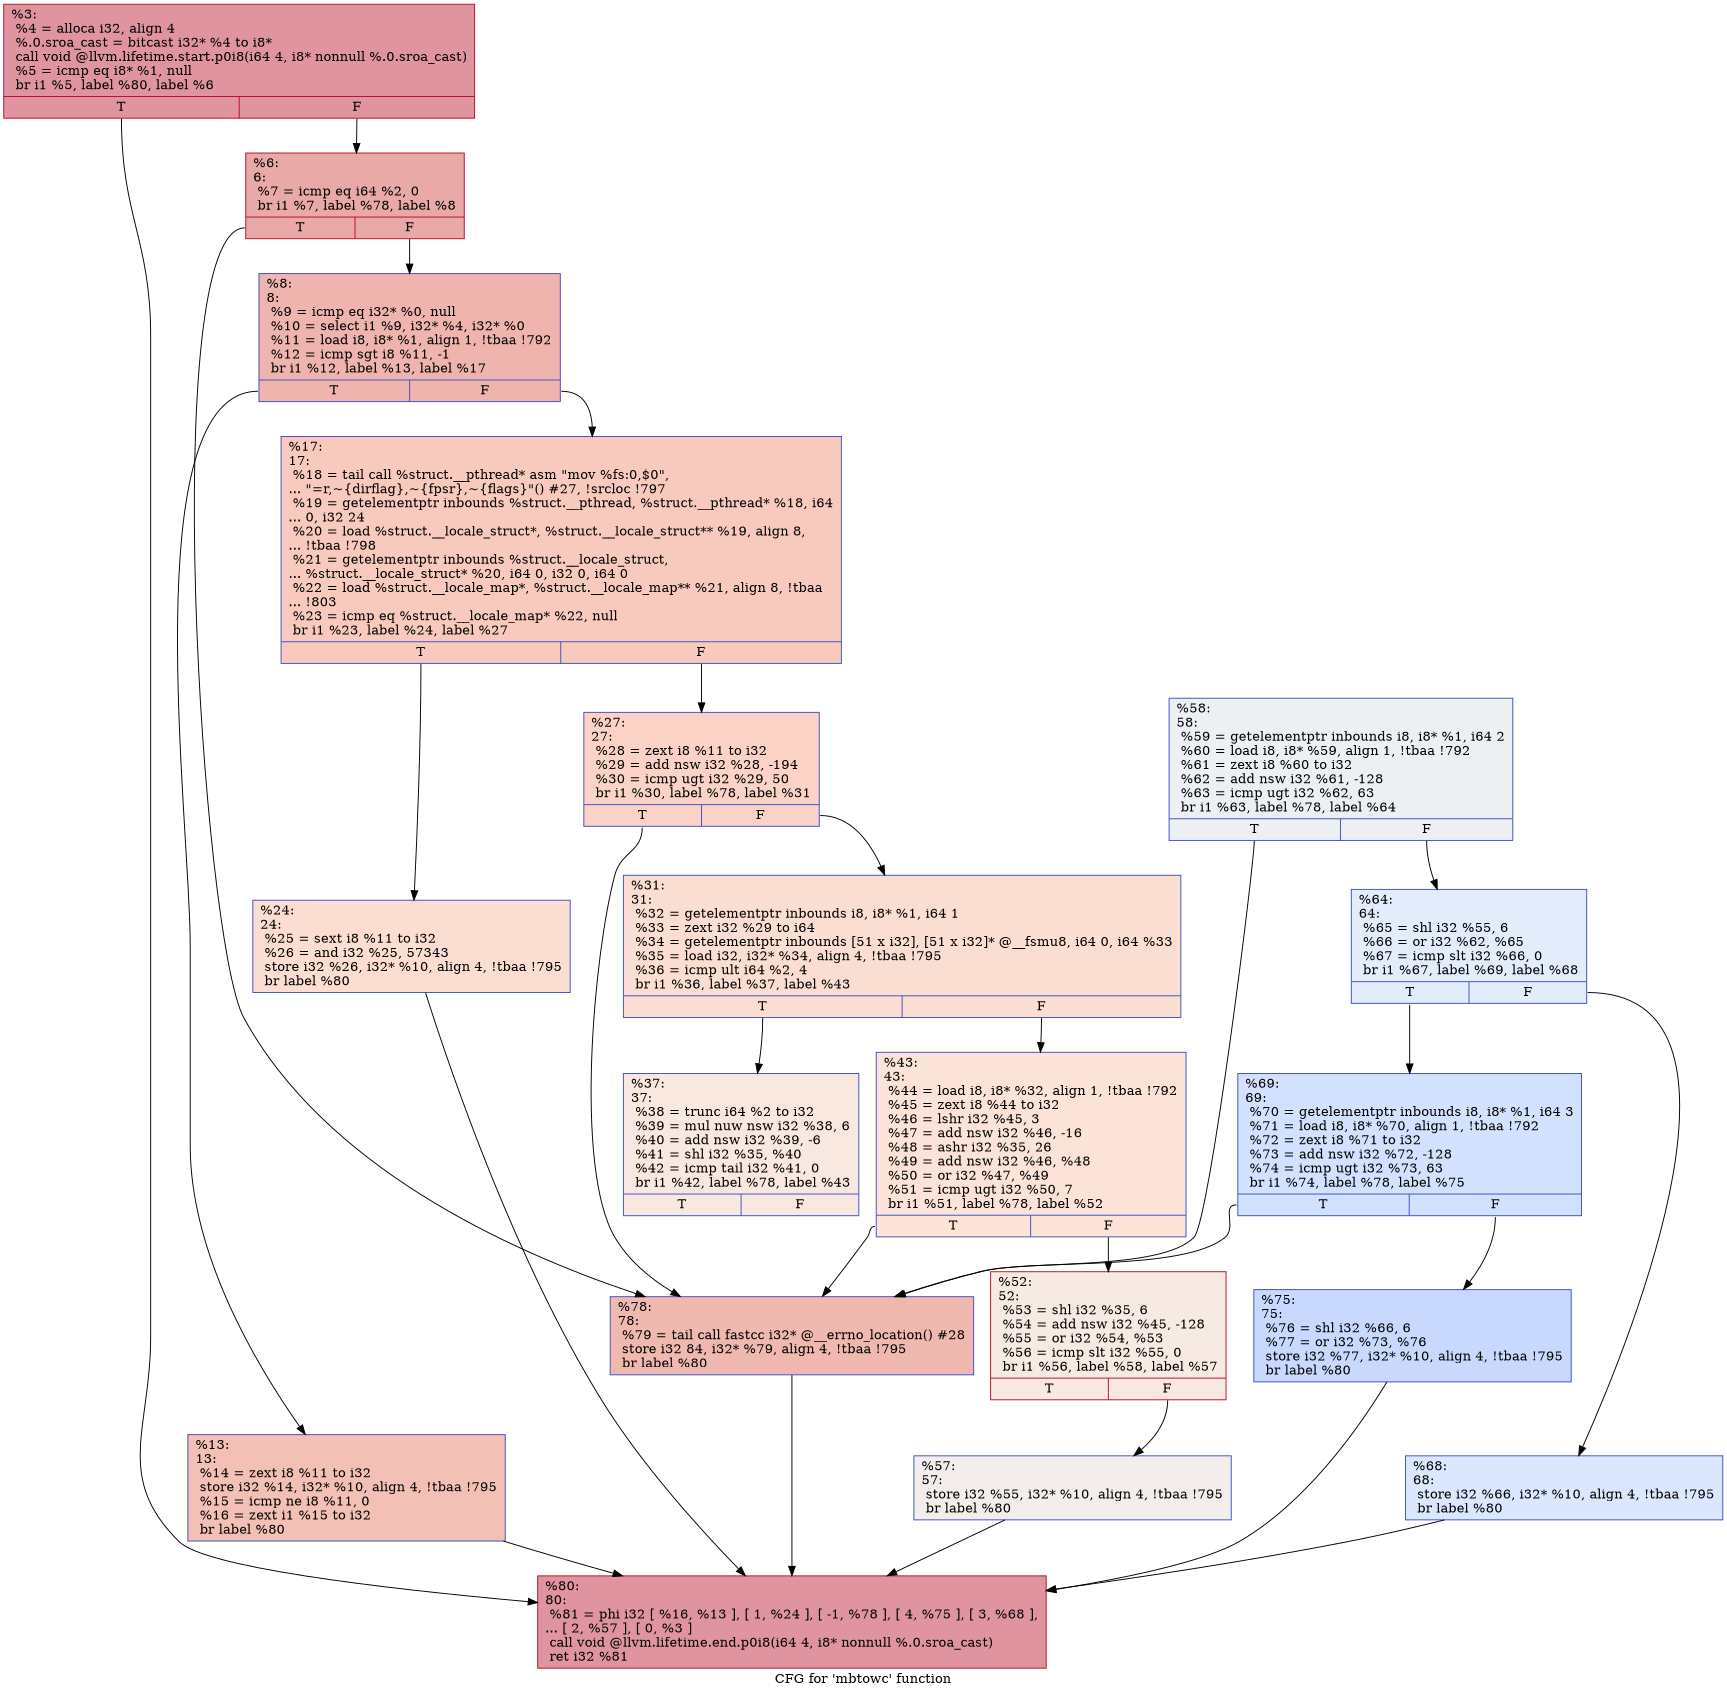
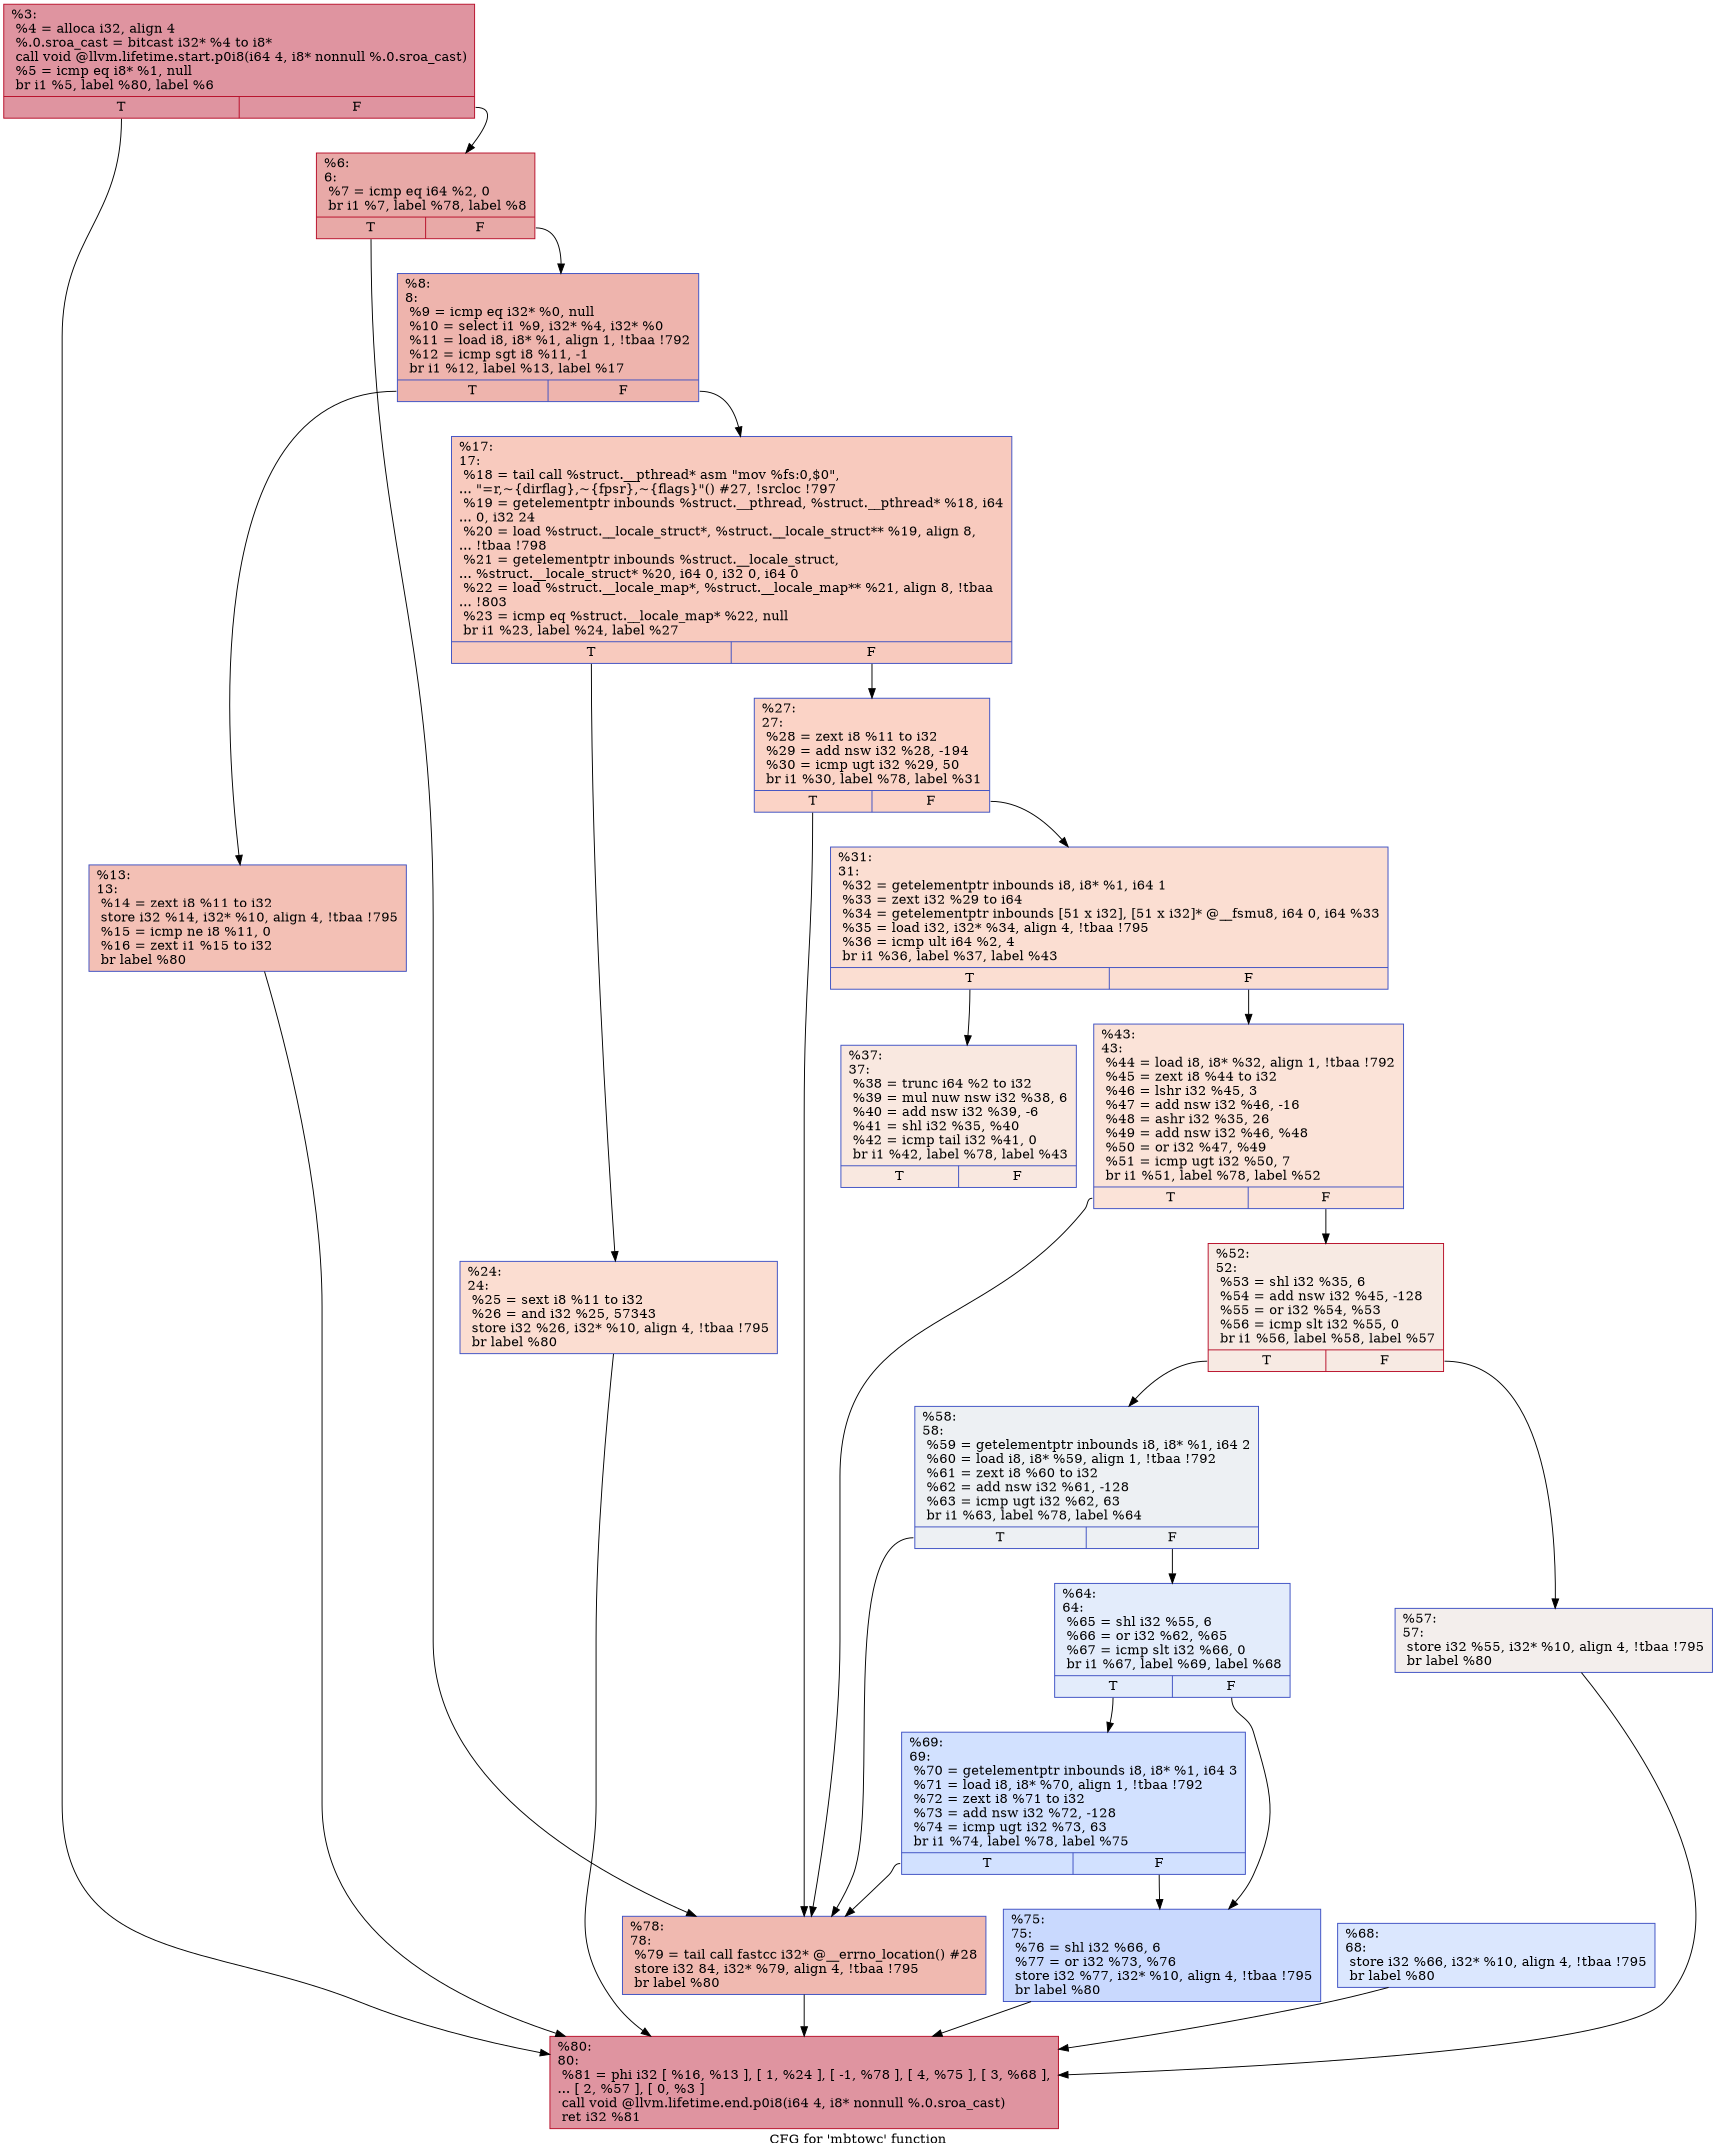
edge "%64:" -> "%68:": now "%64:" -> "%75:"
edge "%52:" -> "%58:": added
